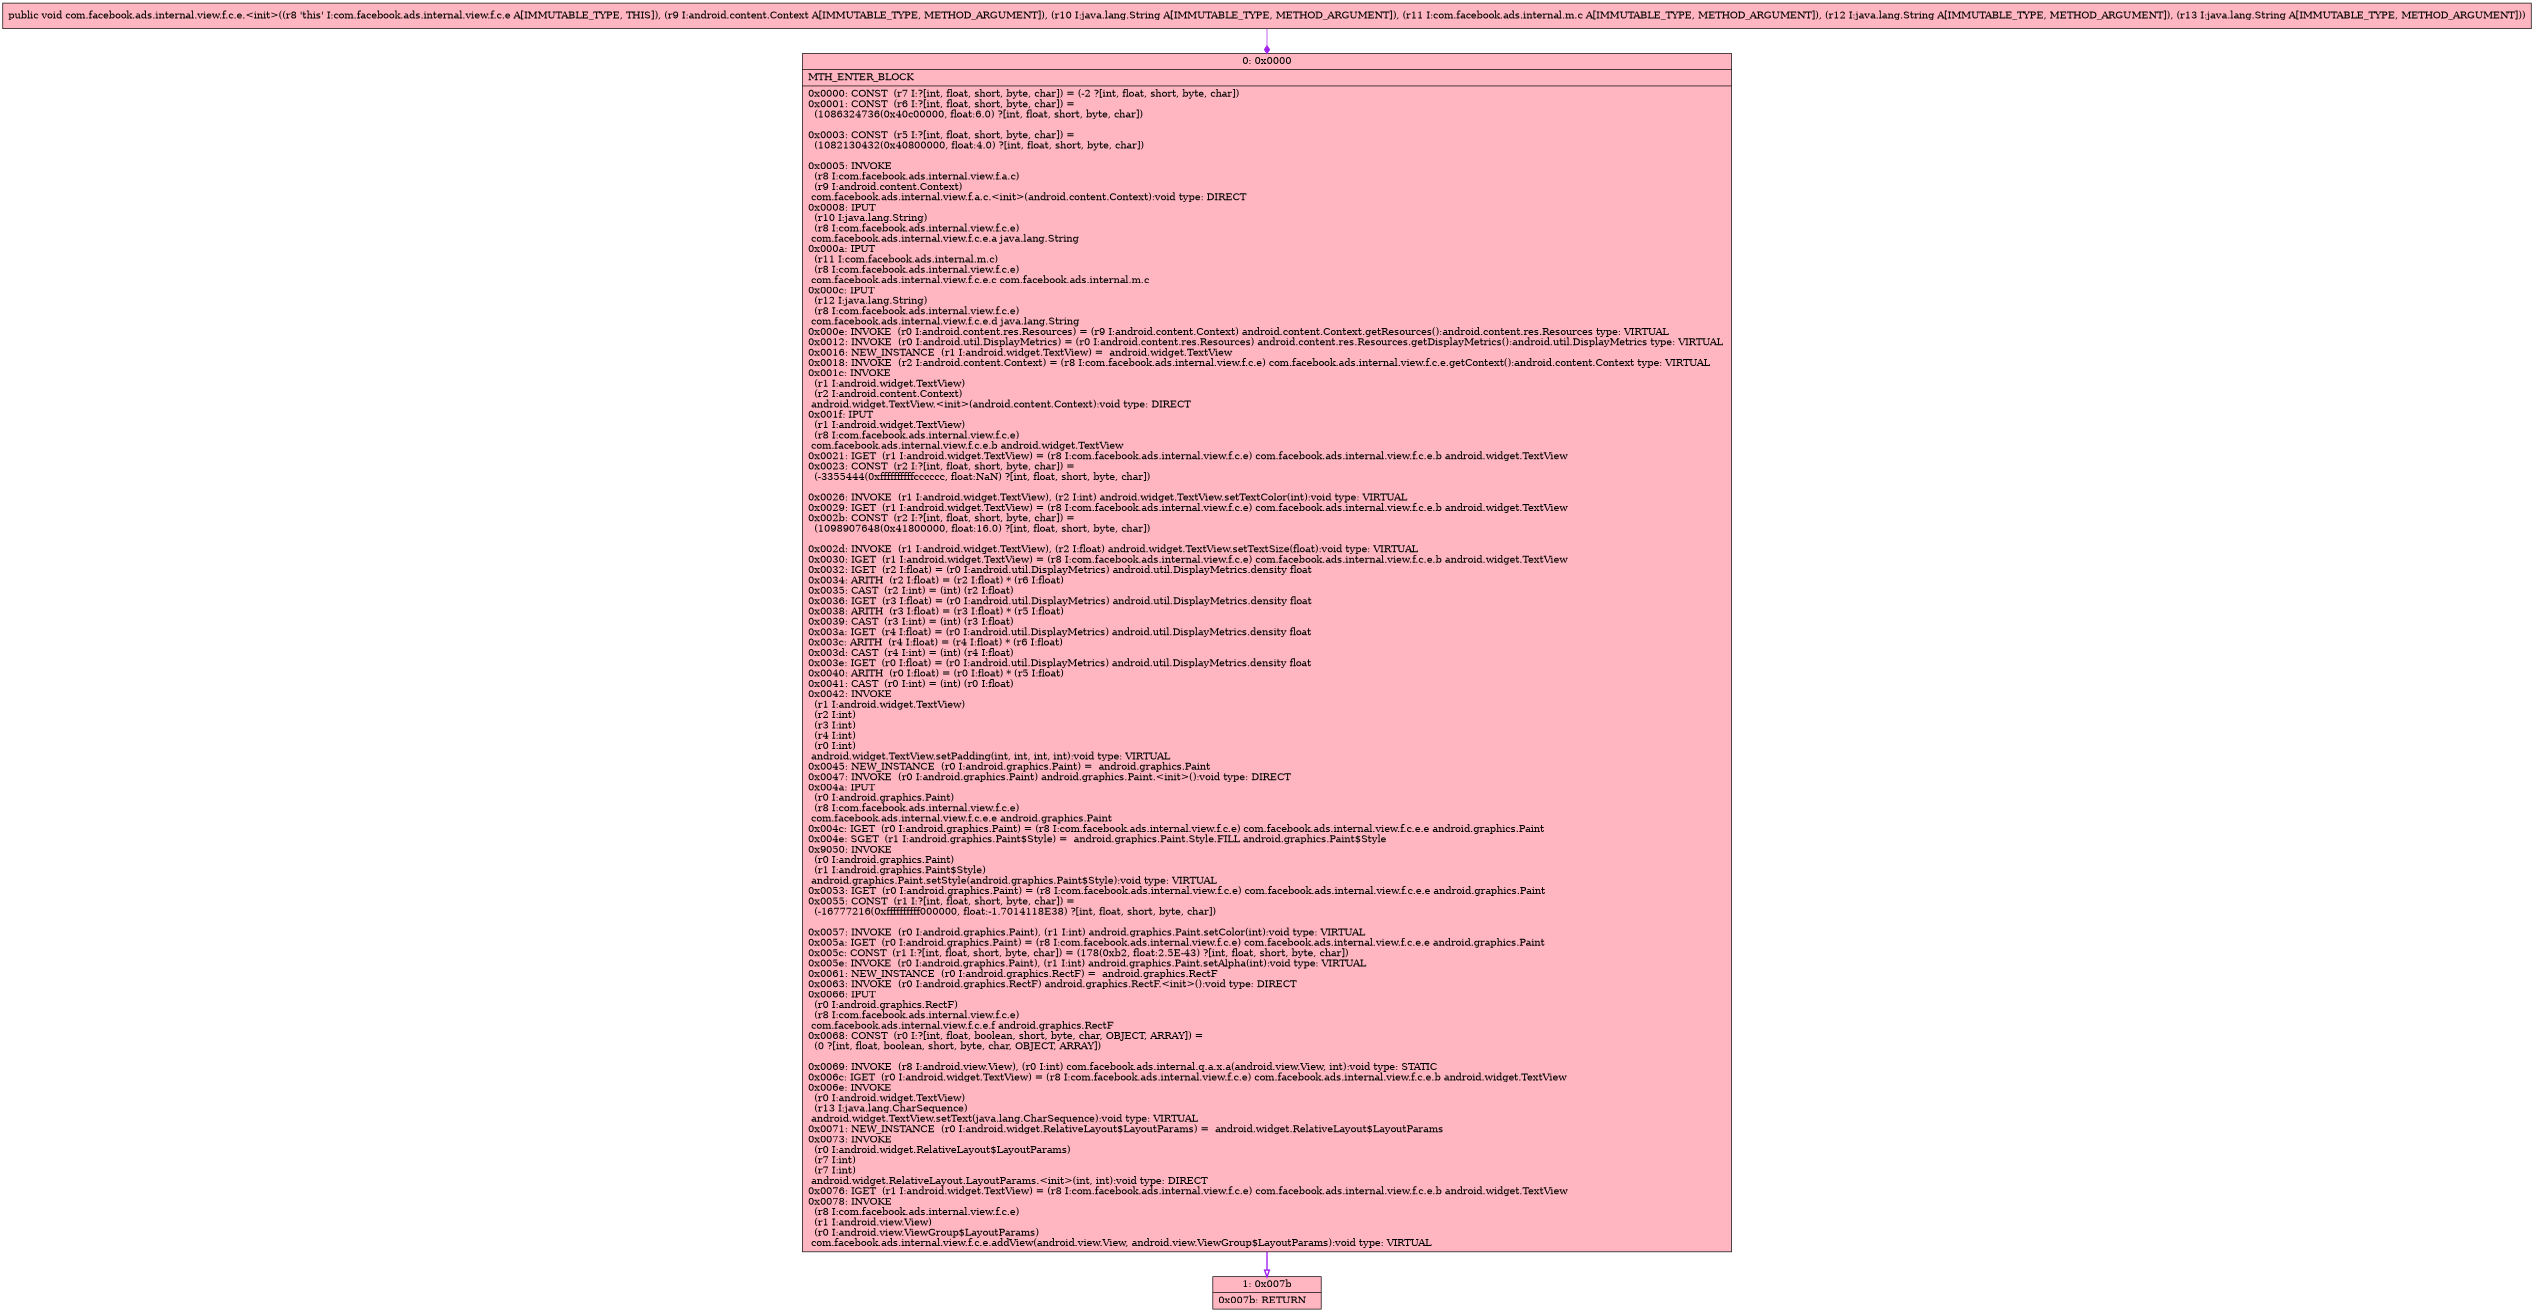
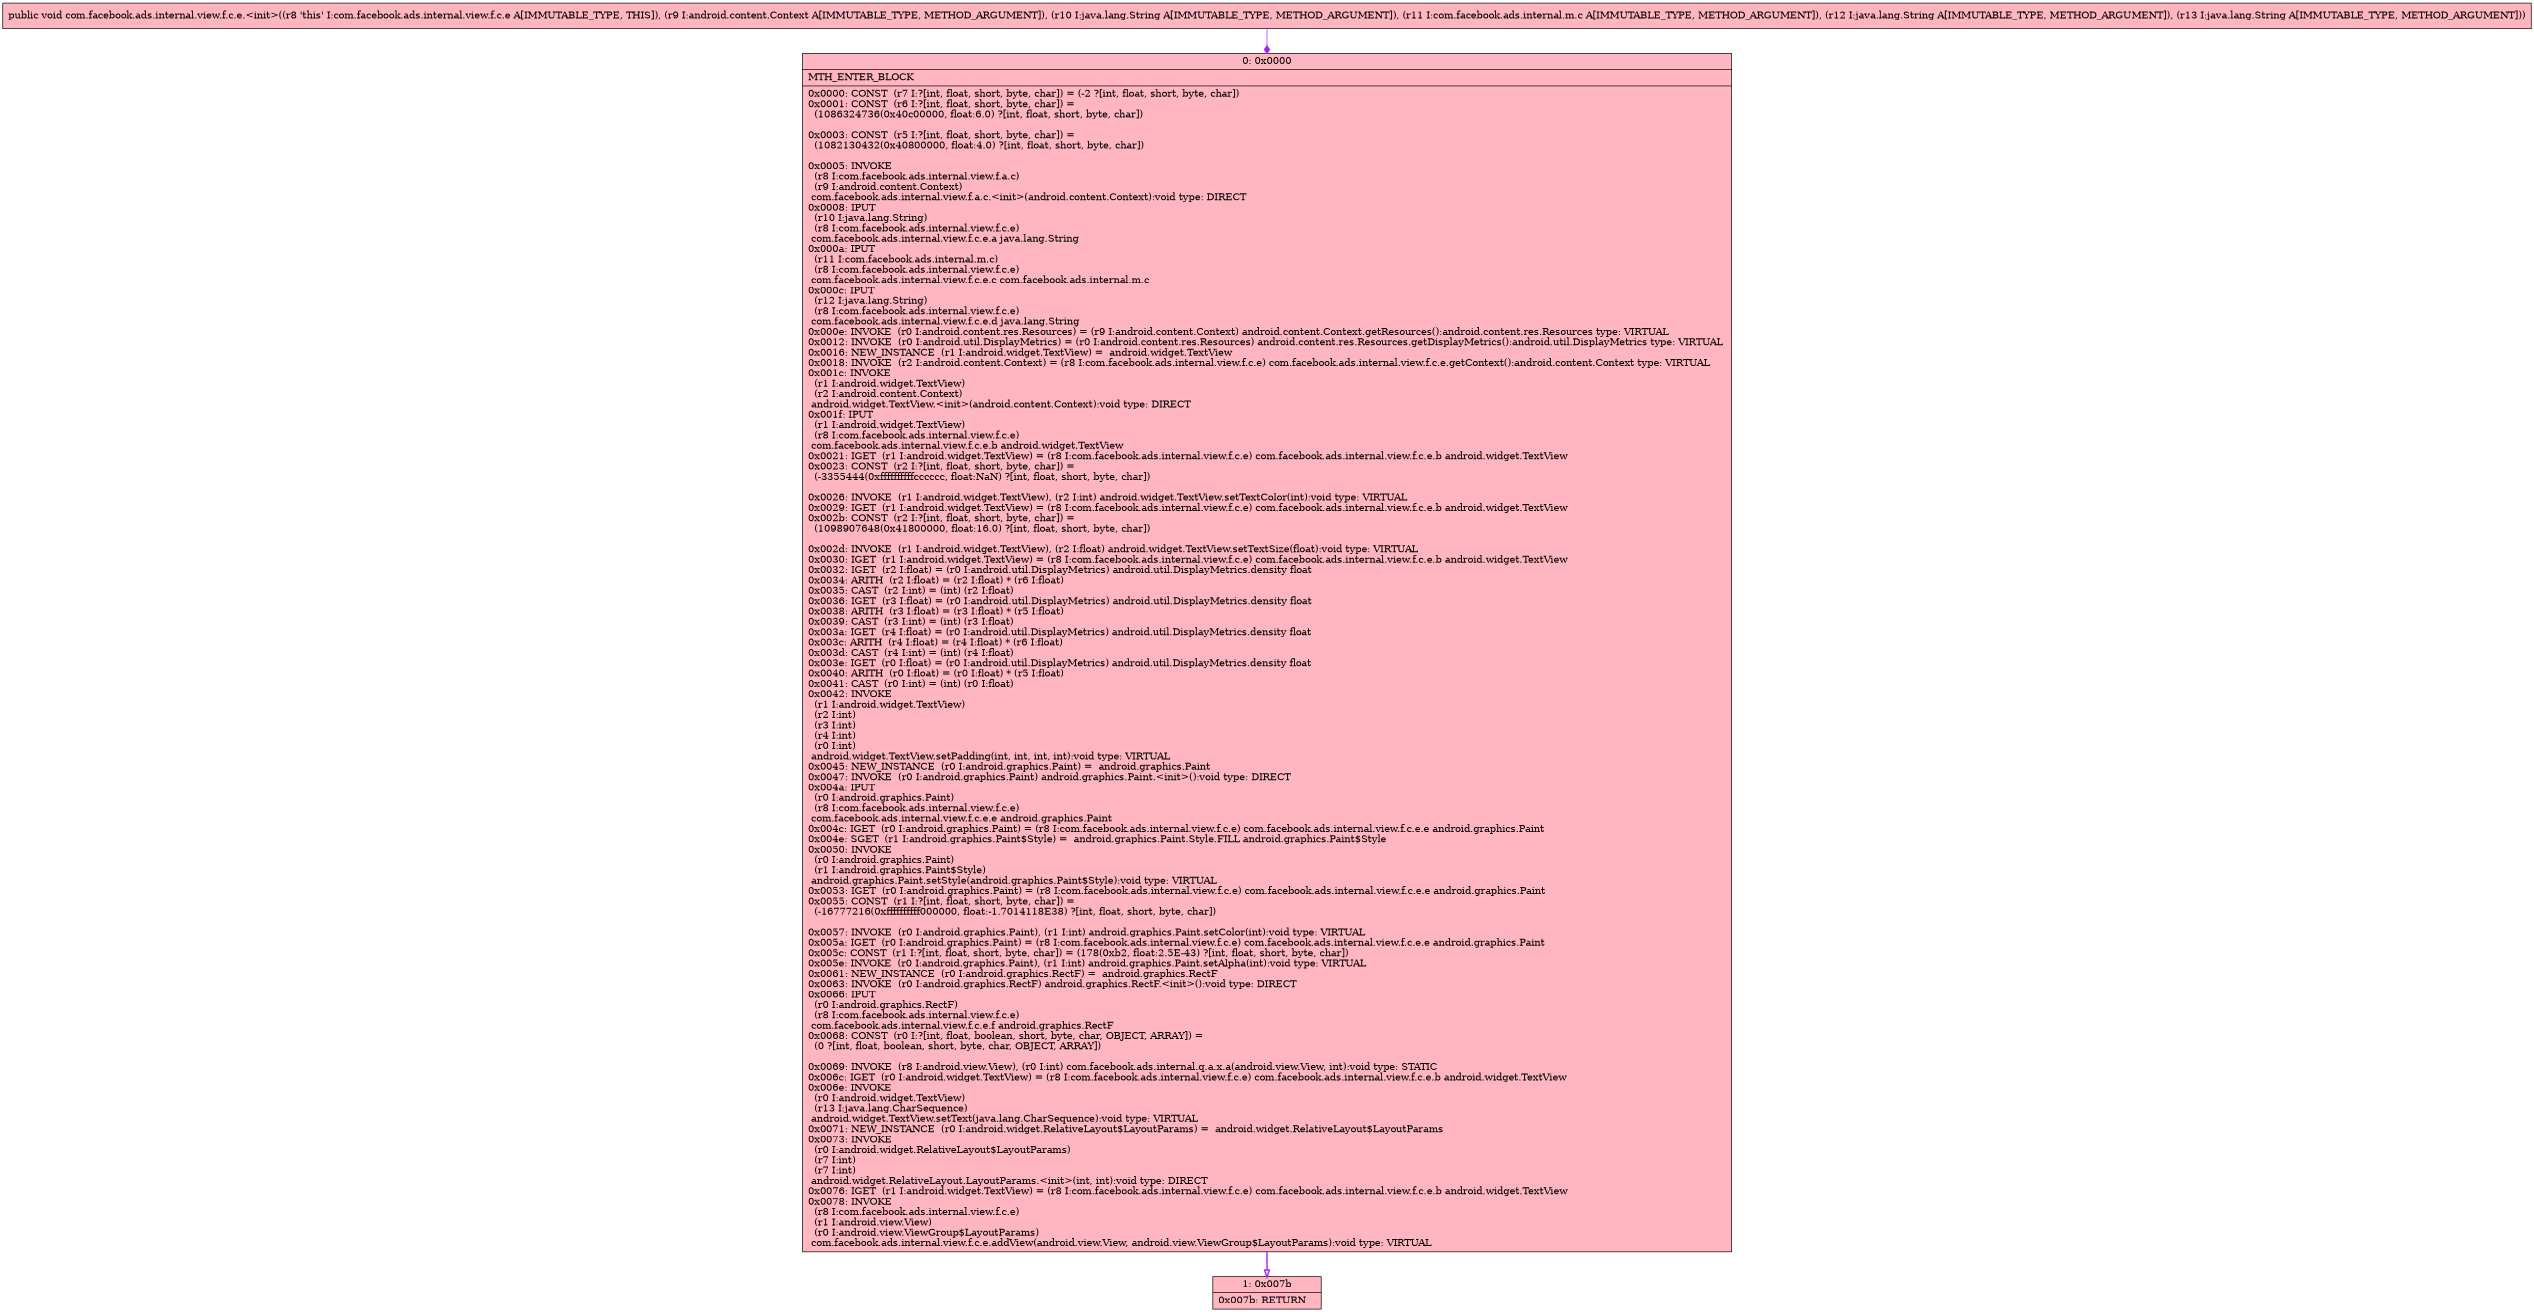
node "0: 0x0000": text "0x9050: INVOKE" -> "0x0050: INVOKE"
